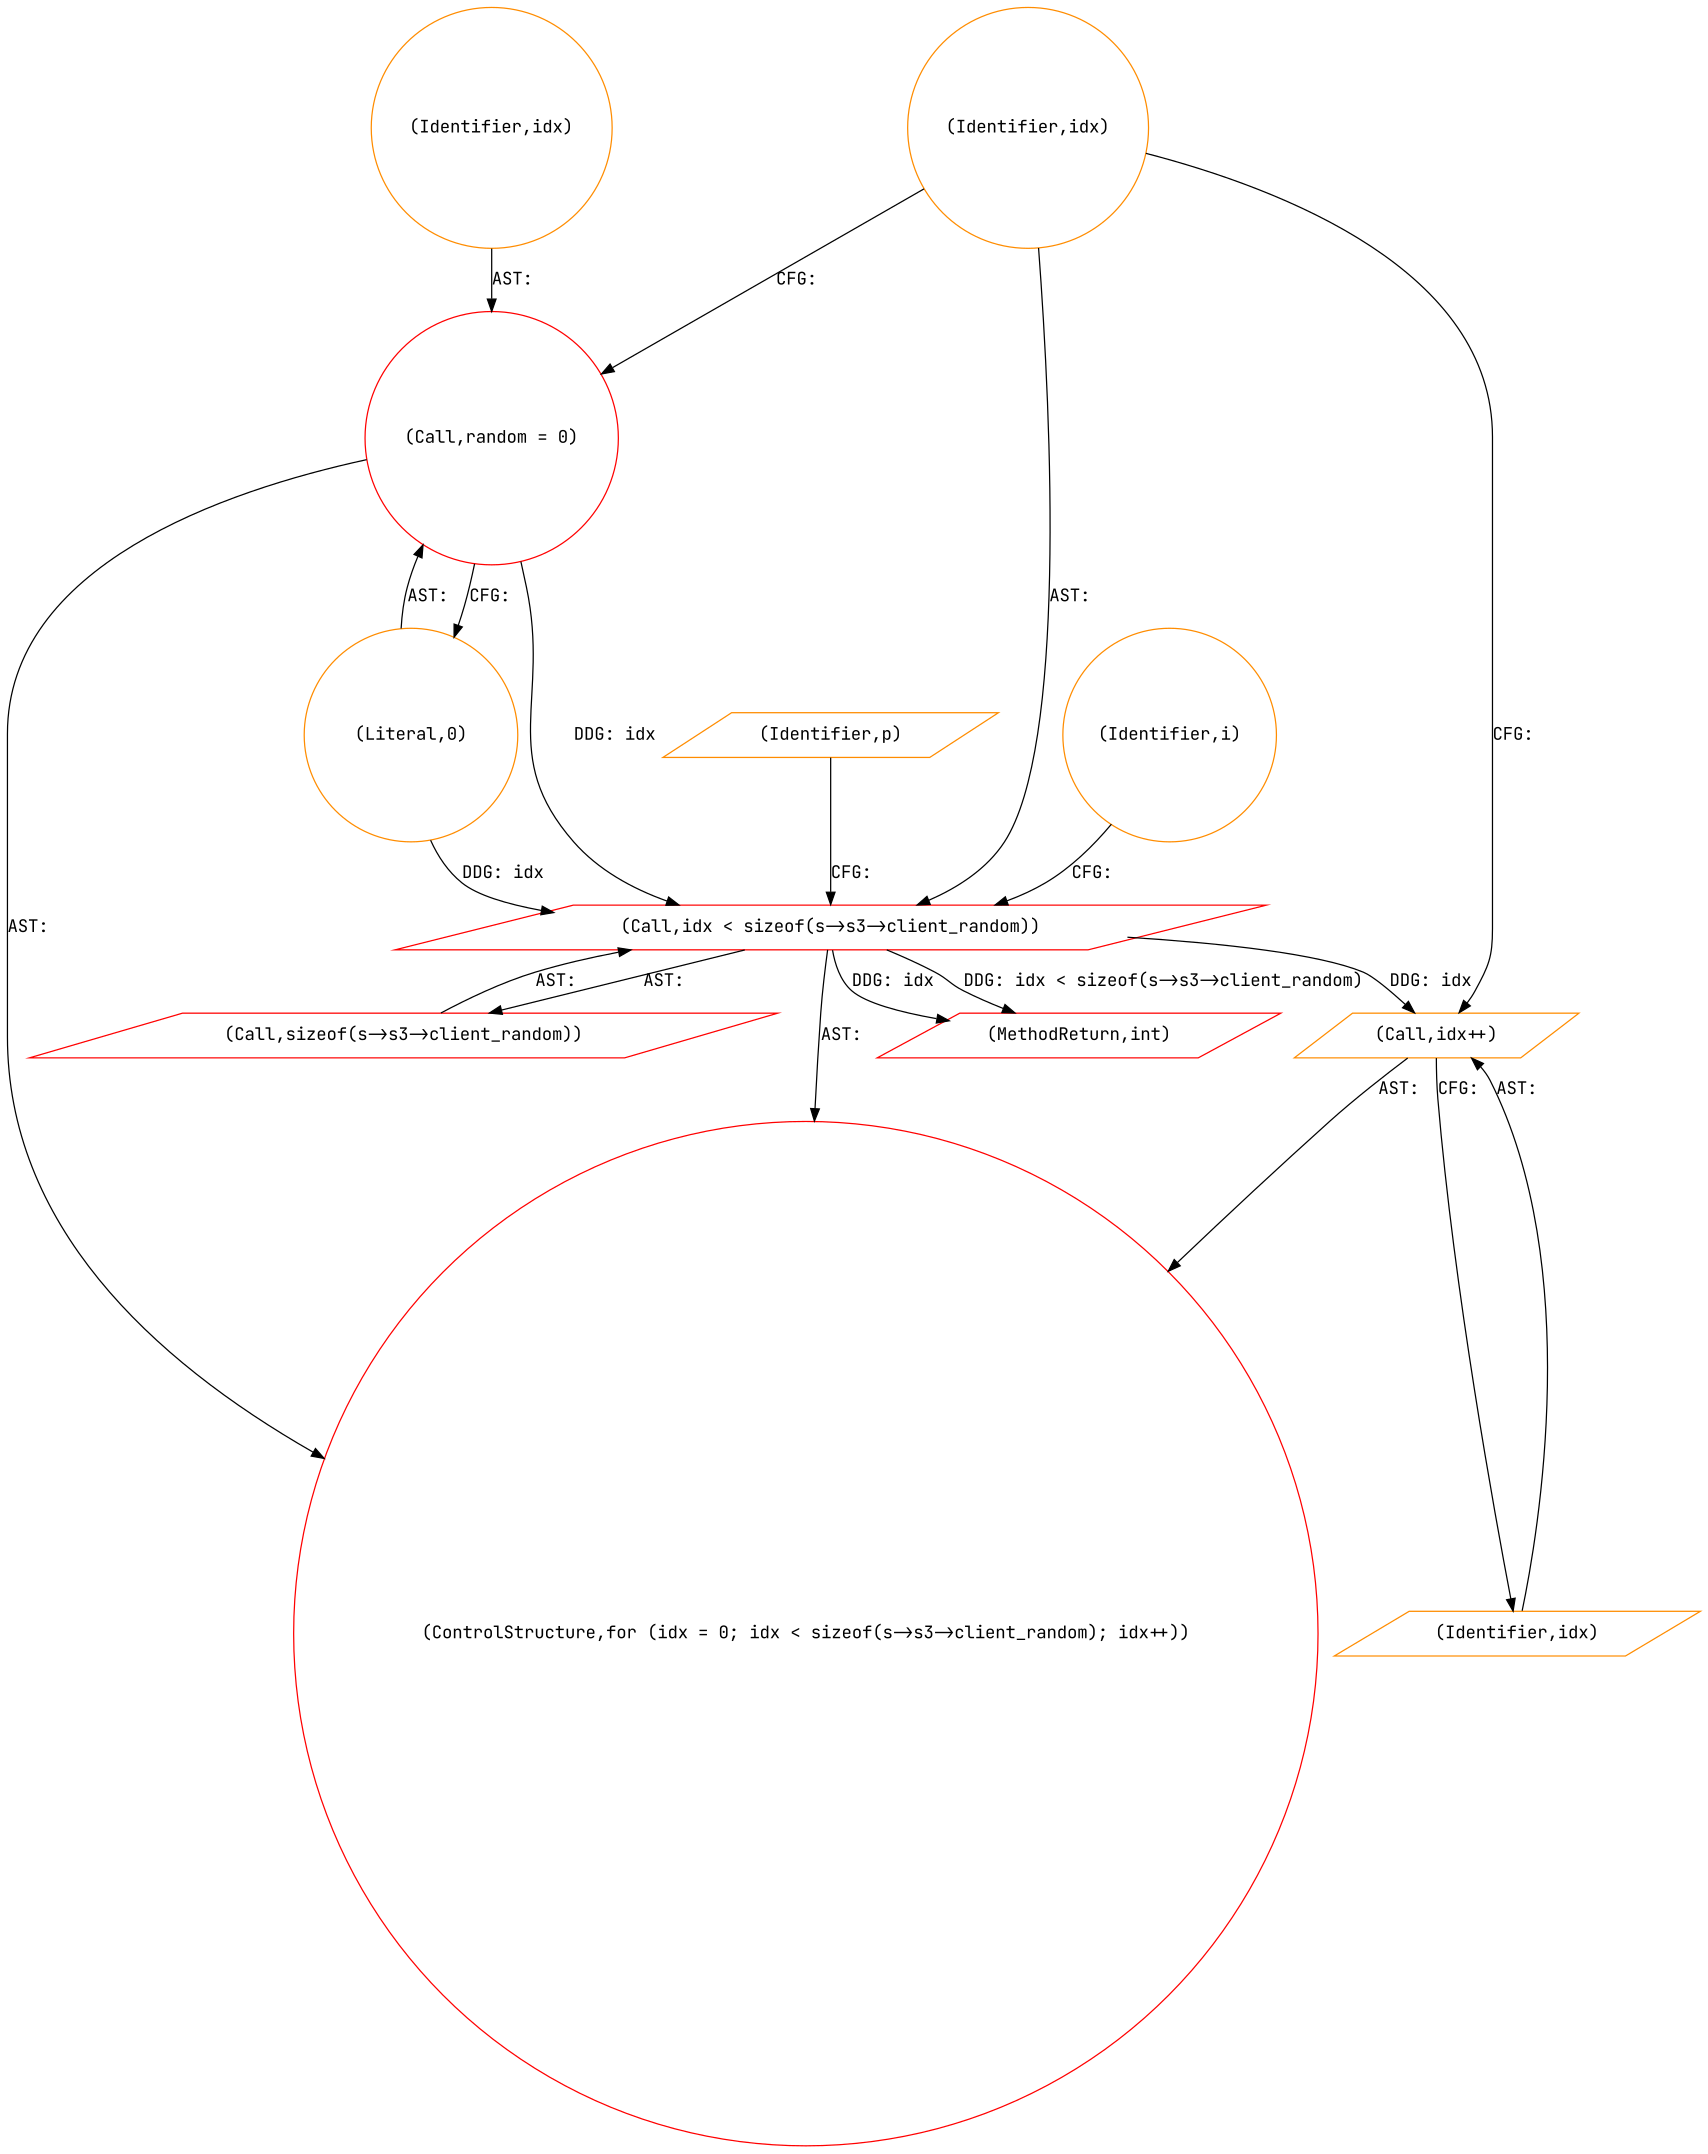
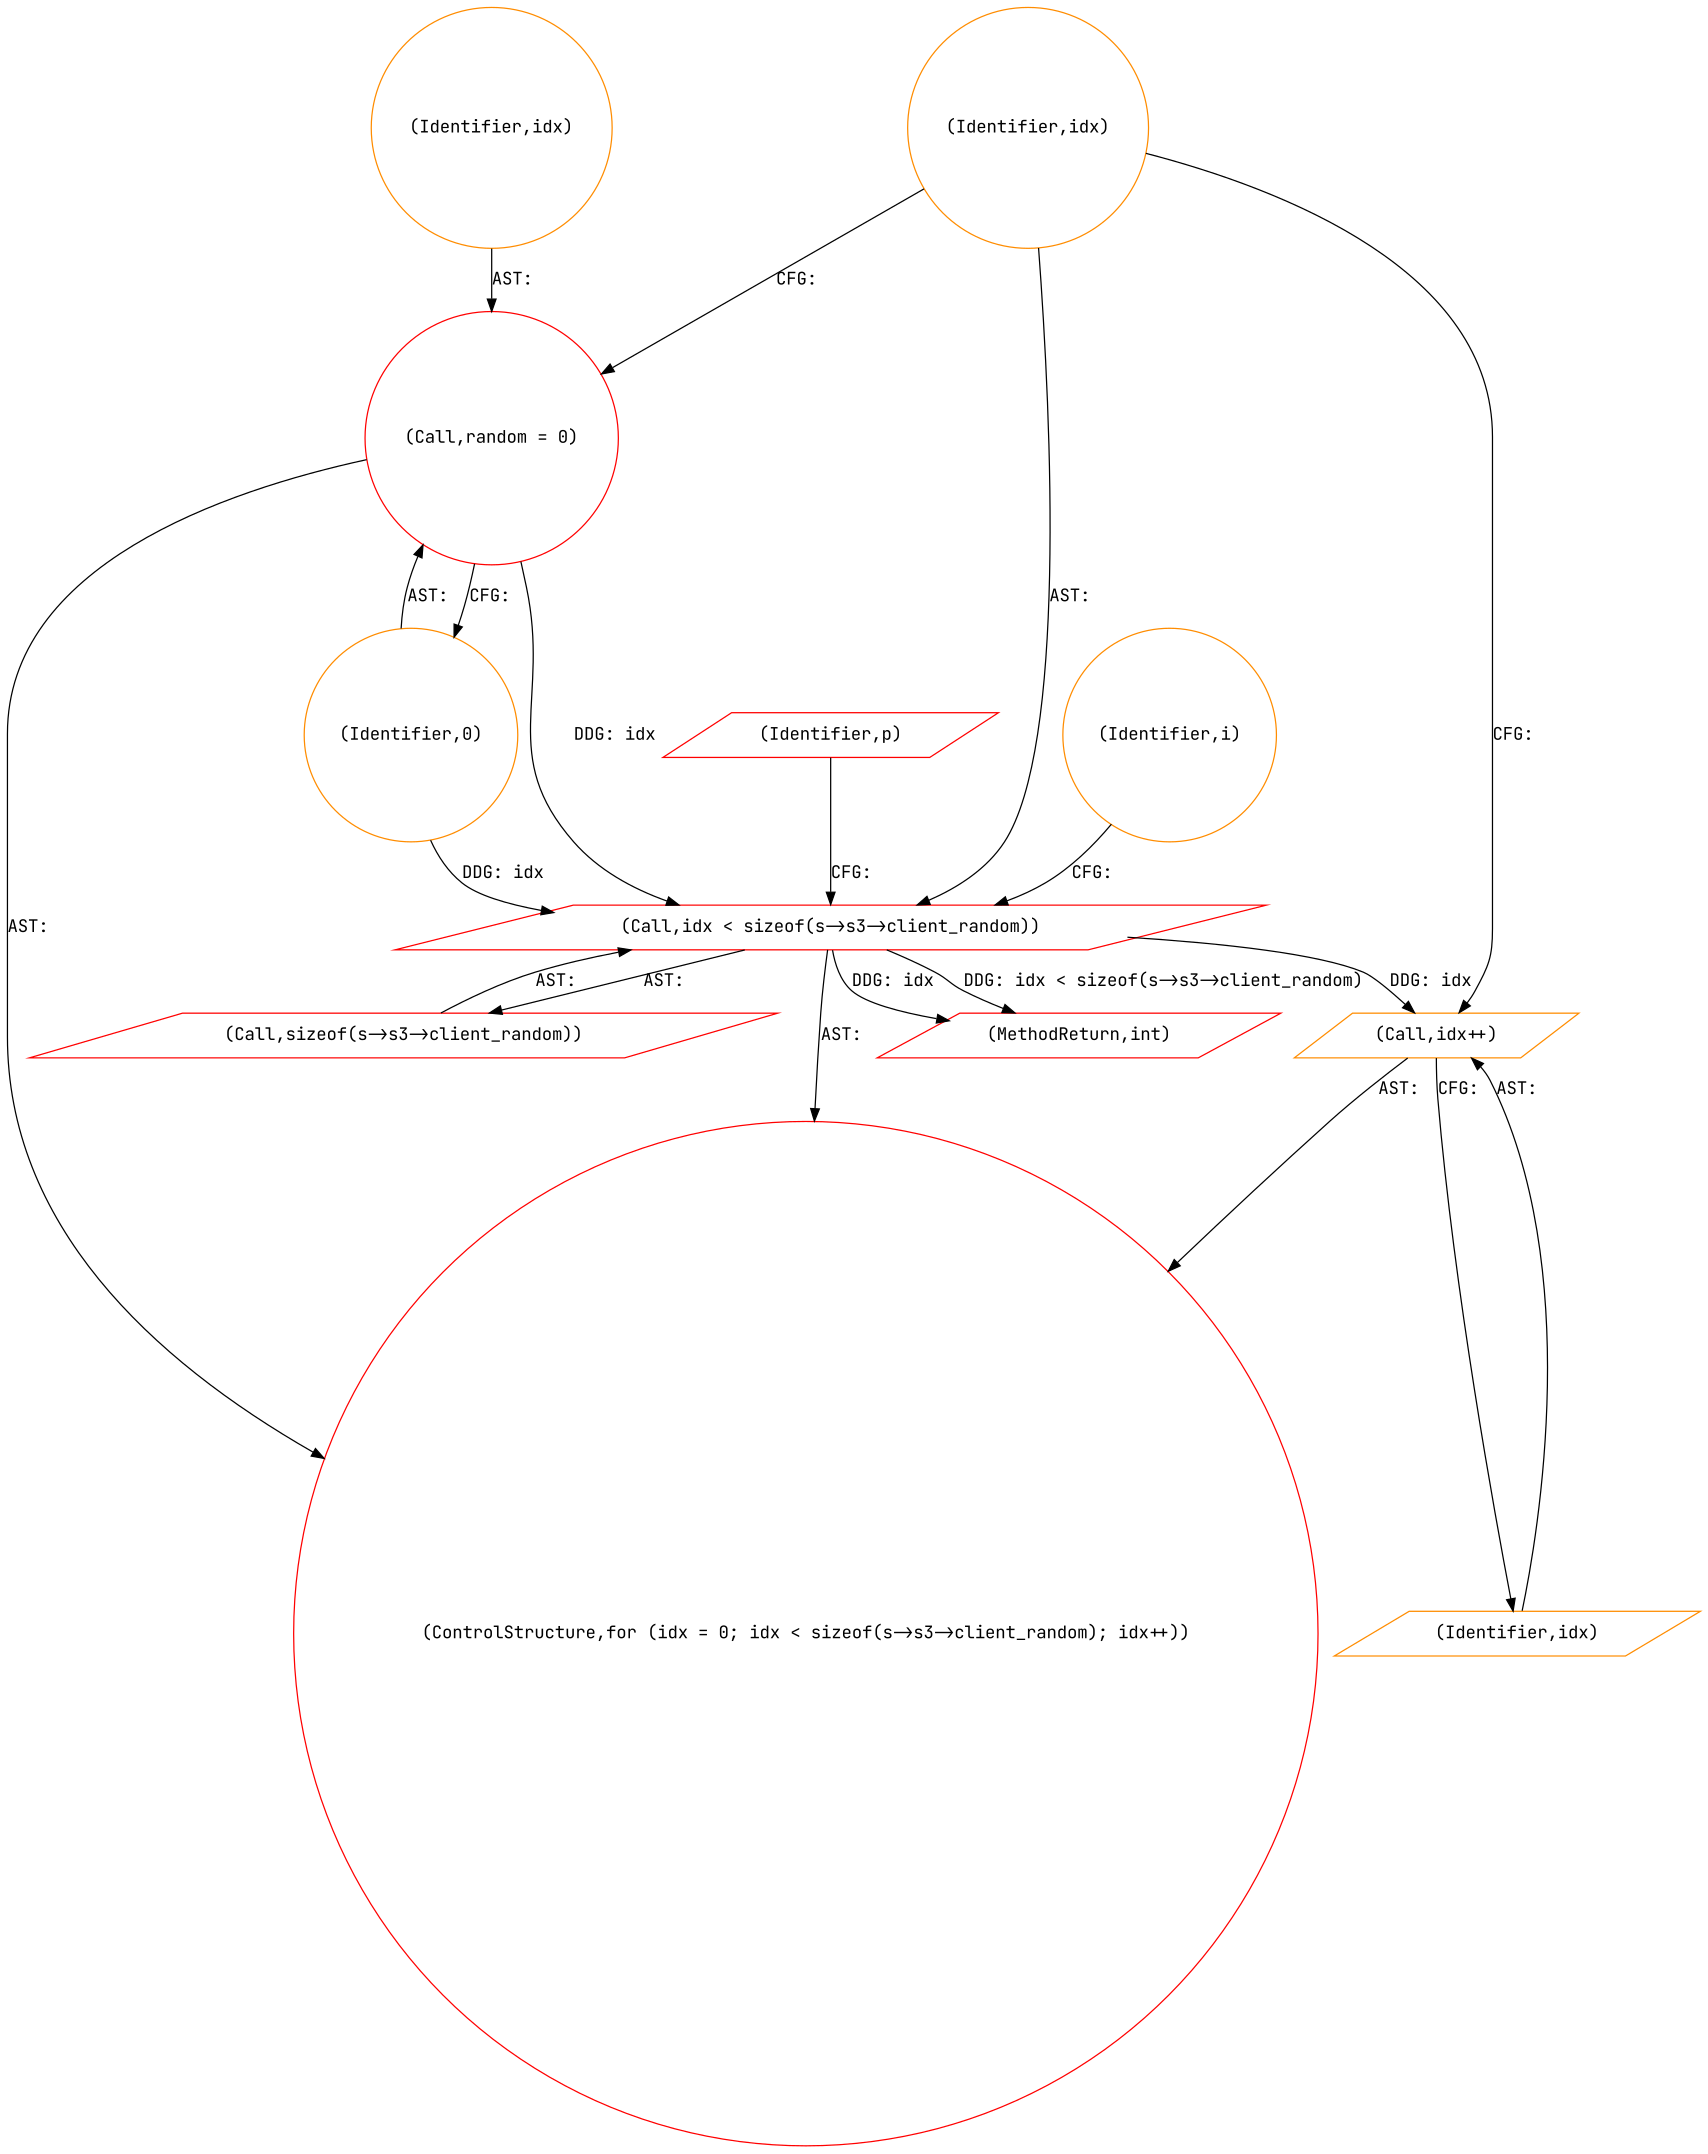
node "(Literal,0)": label "(Literal,0)" -> "(Identifier,0)"
node "(Identifier,p)": color darkorange -> red
